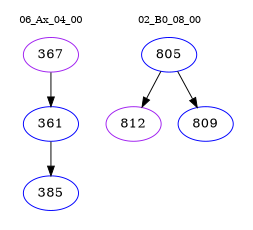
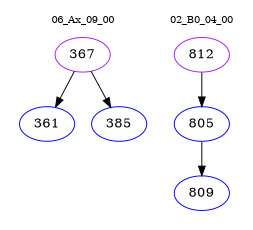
cluster "06_Ax_04_00": label "06_Ax_04_00" -> "06_Ax_09_00"
cluster "02_B0_08_00": label "02_B0_08_00" -> "02_B0_04_00"
edge "805" -> "812": reversed
edge "361" -> "385": now "367" -> "385"
